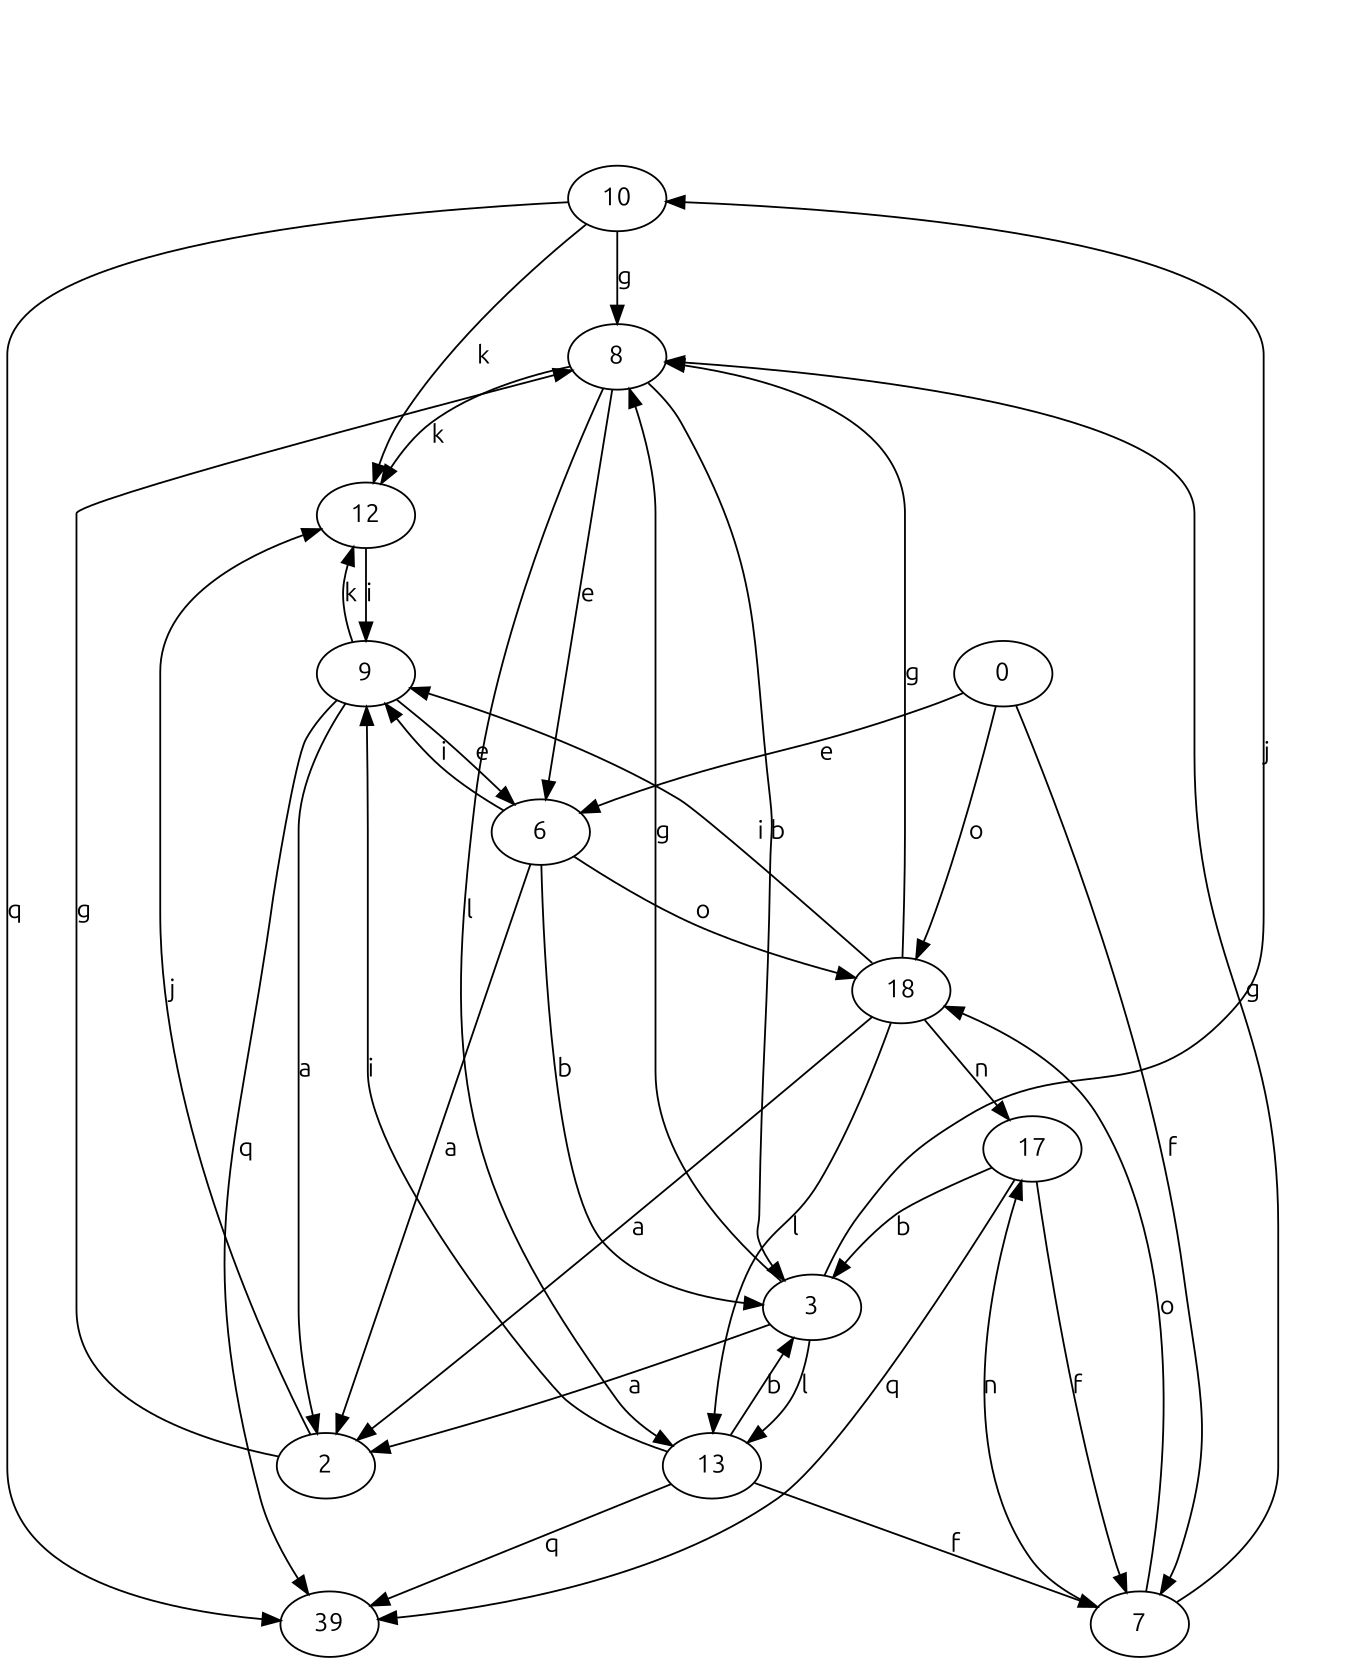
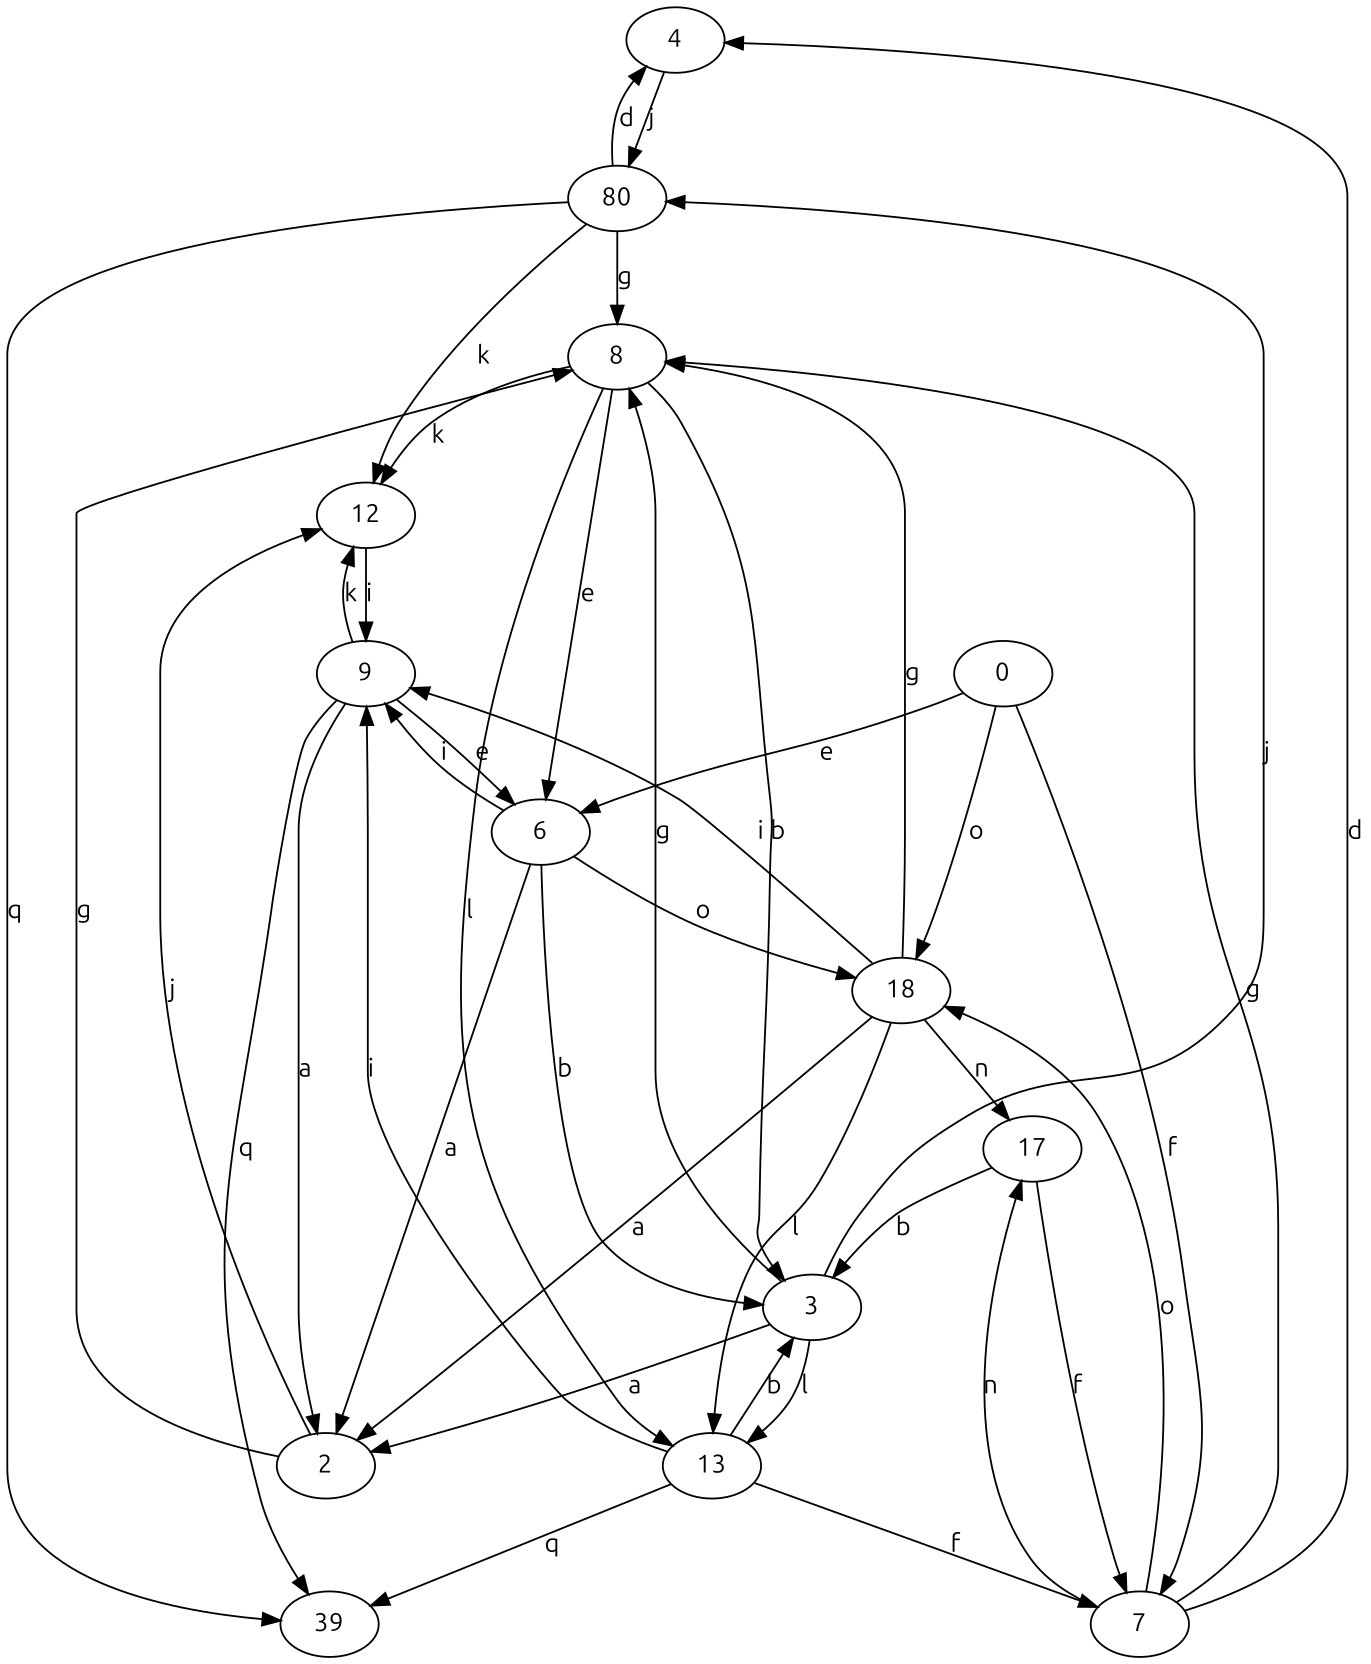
node "4": added
node "10": label "10" -> "80"
edge "17" -> "39": removed, label "q"
